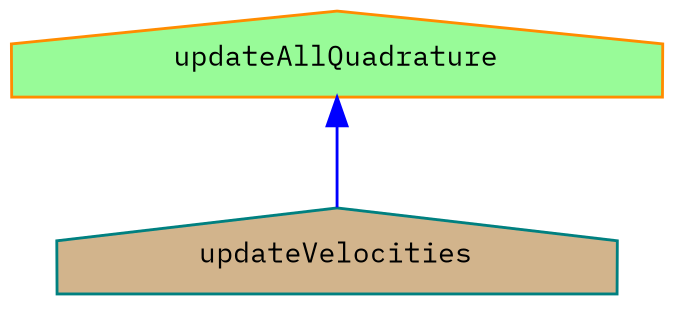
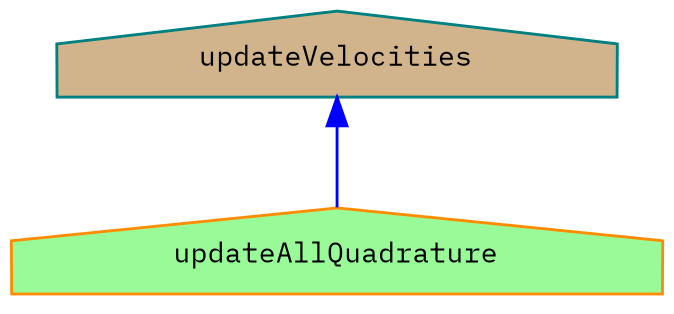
edge "updateVelocities" -> "updateAllQuadrature": reversed
